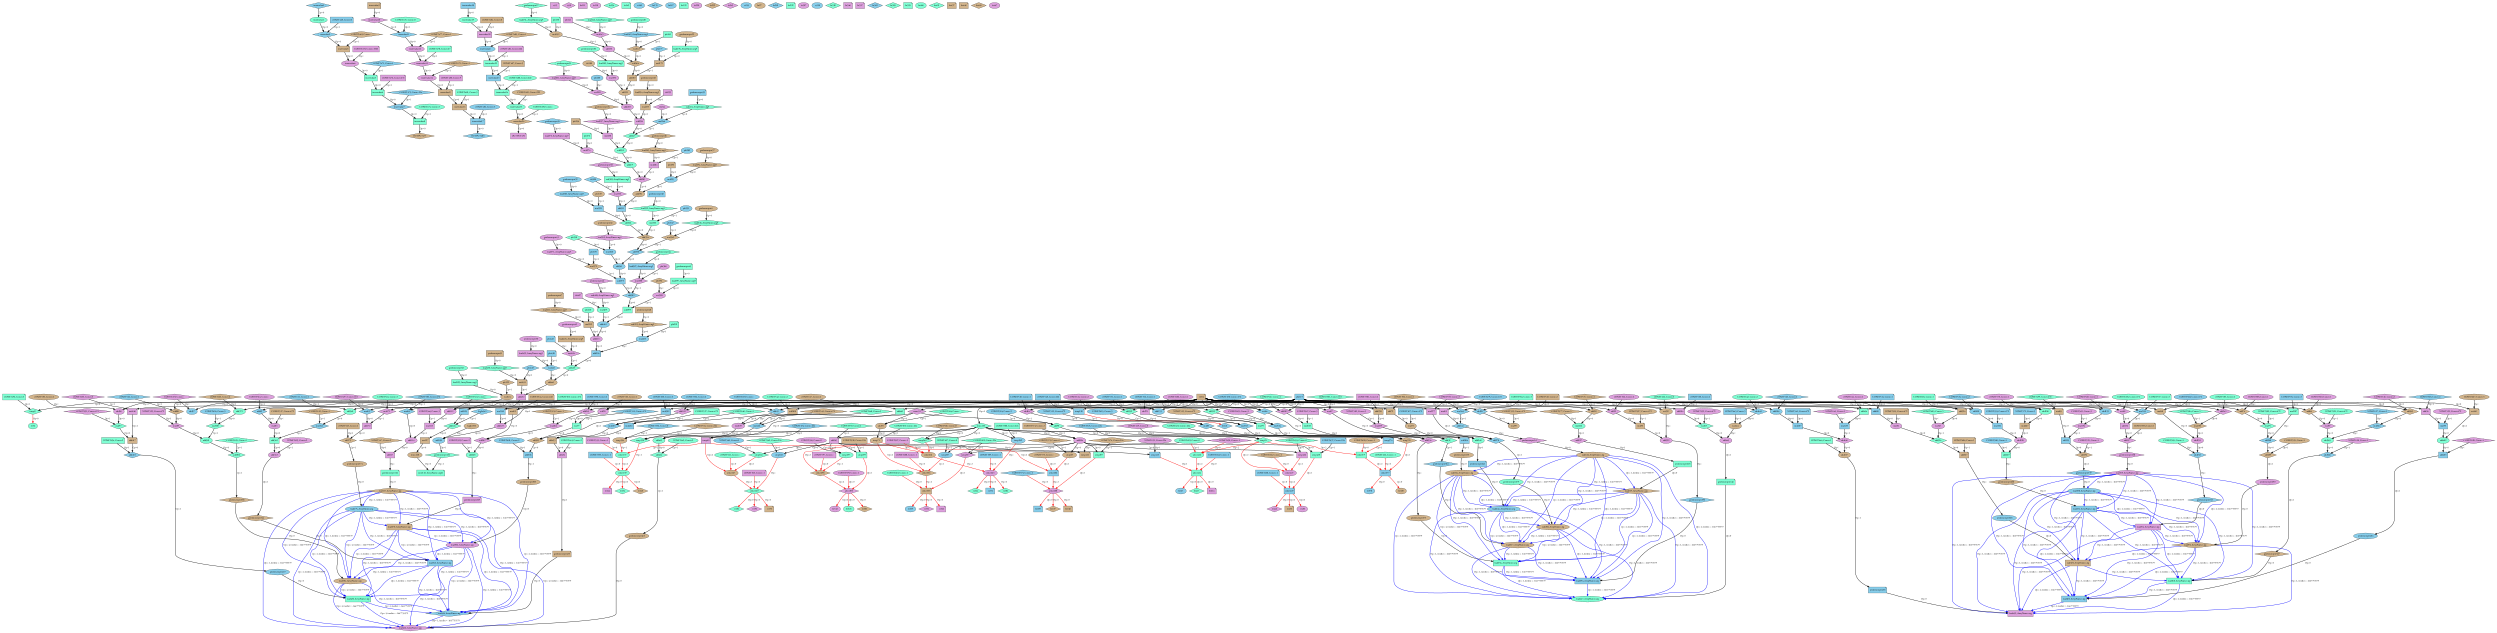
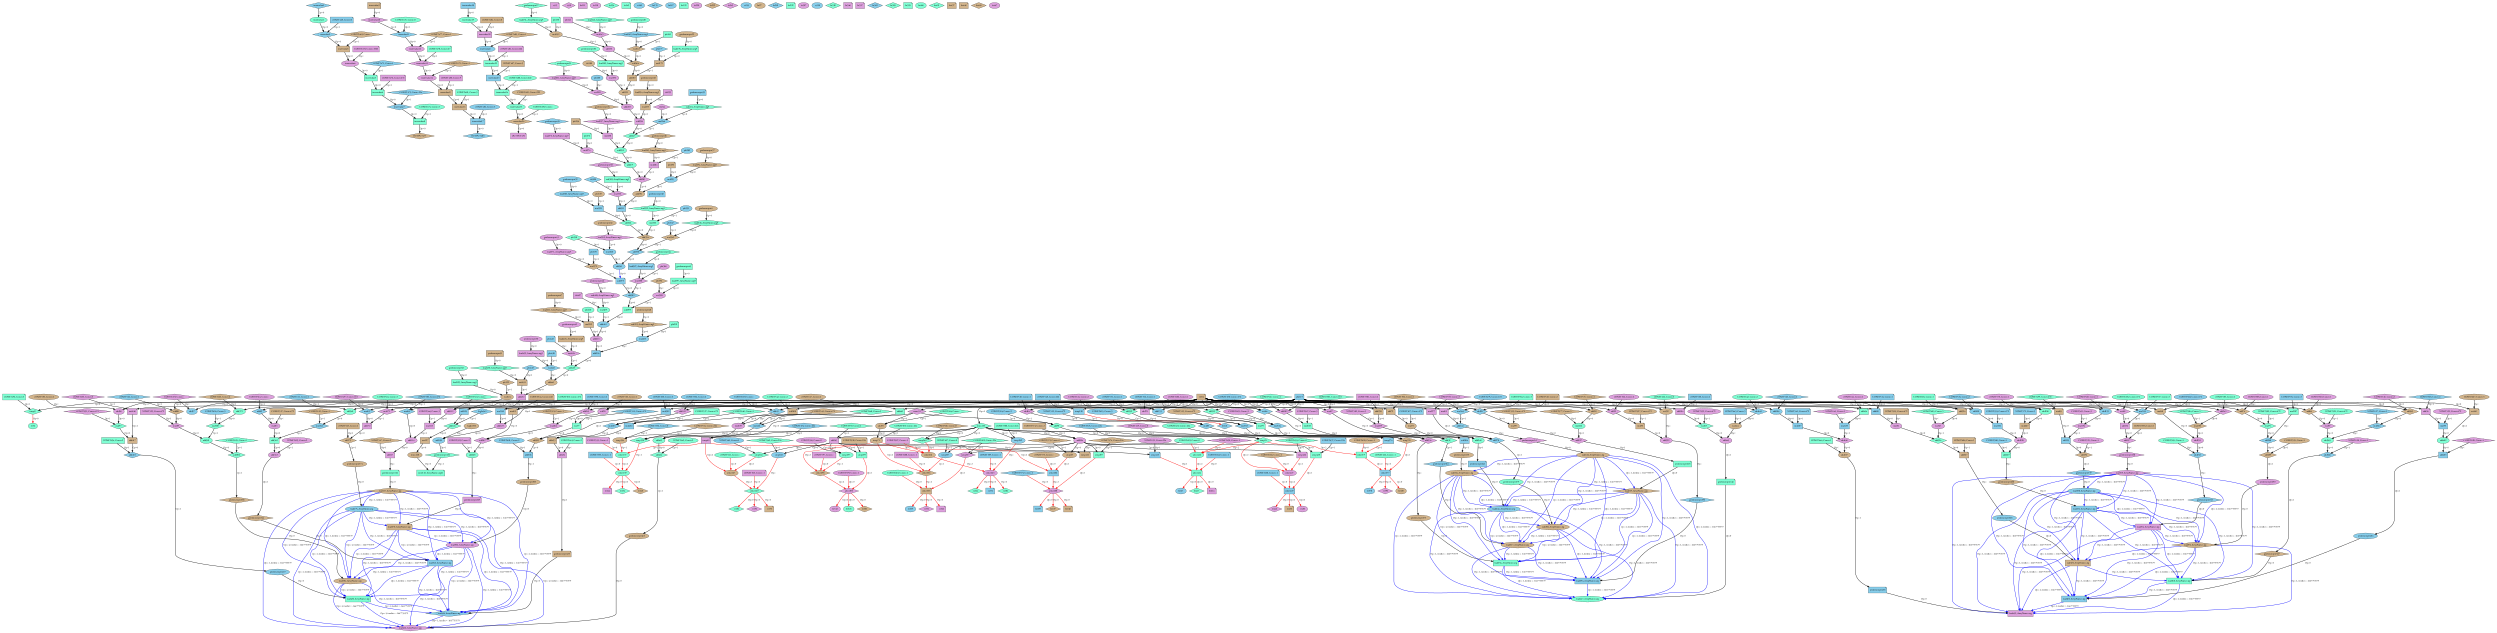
edge "add361" -> "add373": color black -> blue
edge "mul99" -> "add217": added, label "Op=0"
node "br390": added
